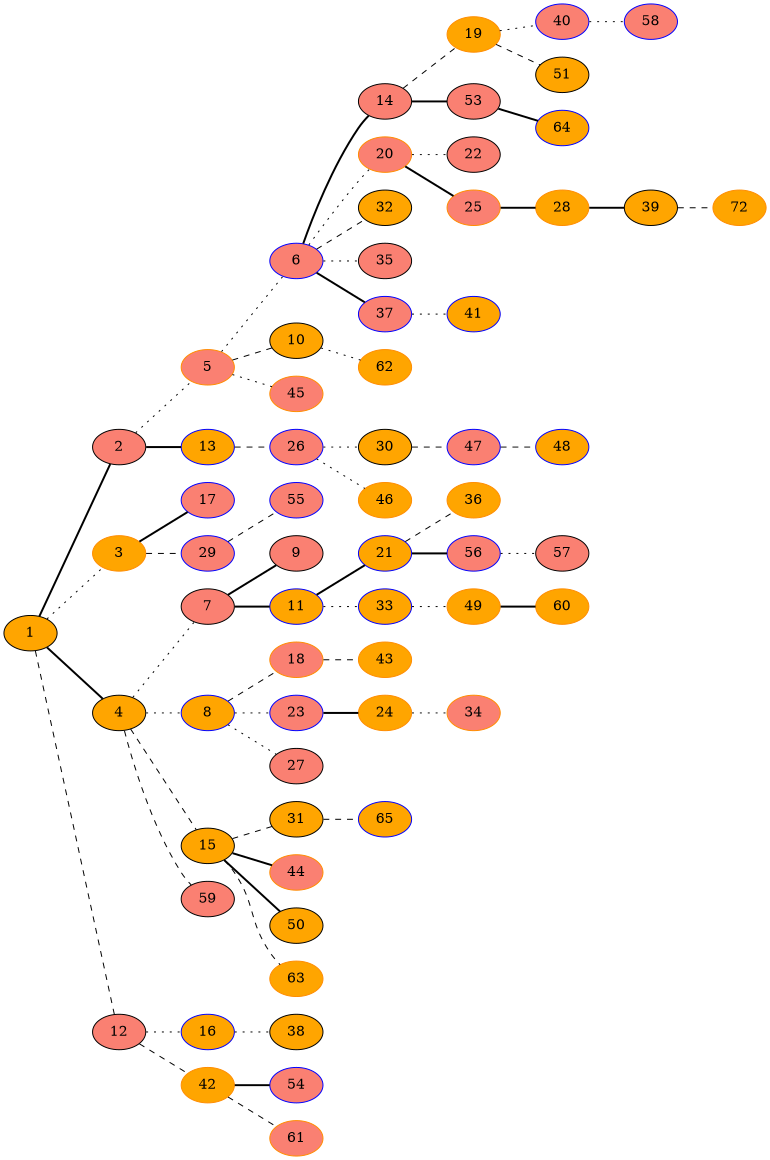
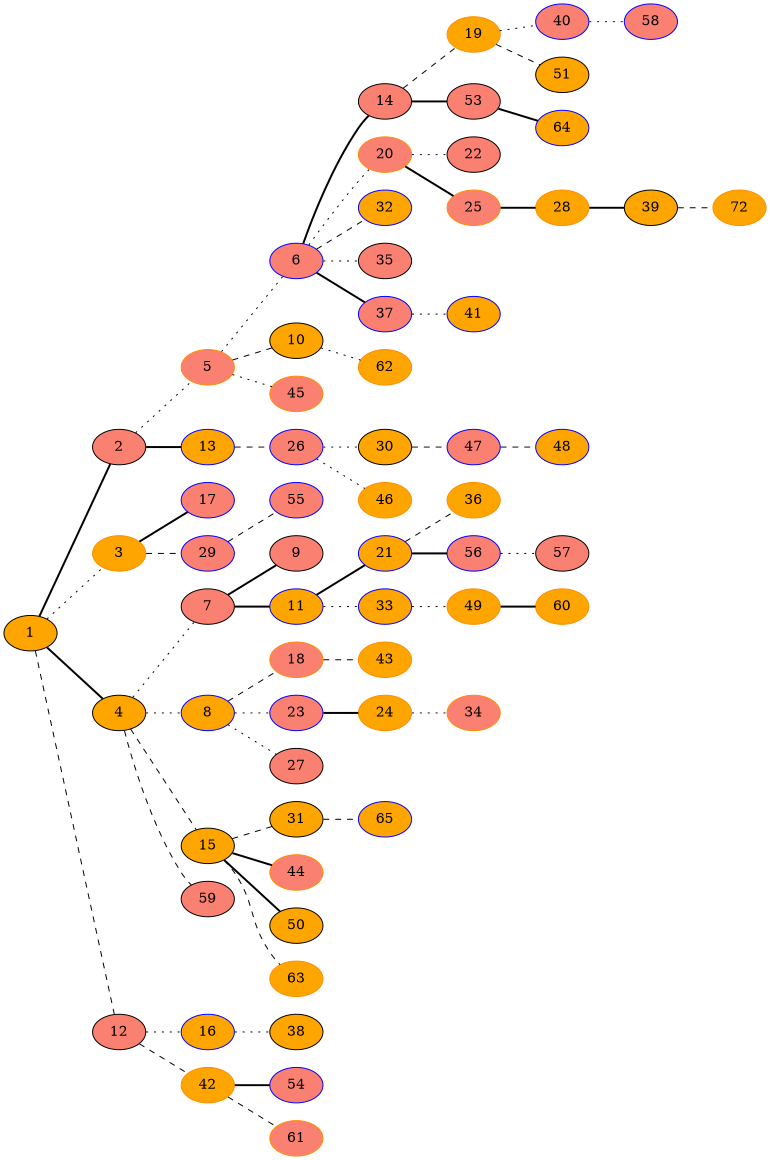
node "32": color black -> blue
